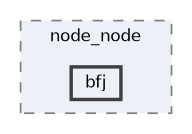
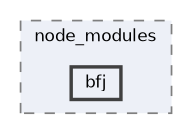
cluster "node_node": label "node_node" -> "node_modules"
